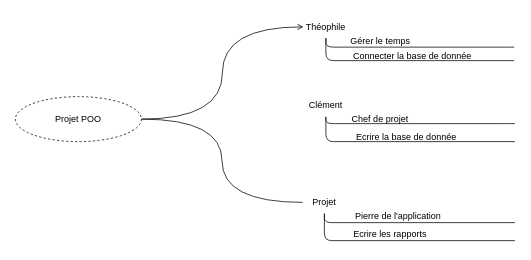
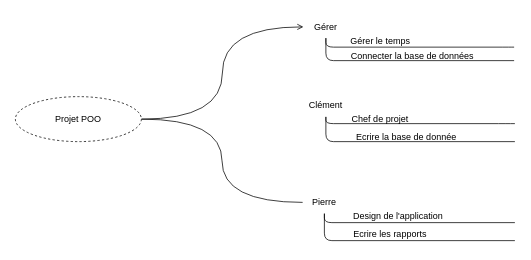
node "Théophile": label "Théophile" -> "Gérer"
node "Connecter la base de donnée": label "Connecter la base de donnée" -> "Connecter la base de données"
node "Projet": label "Projet" -> "Pierre"
node "Pierre de l'application": label "Pierre de l'application" -> "Design de l'application"
